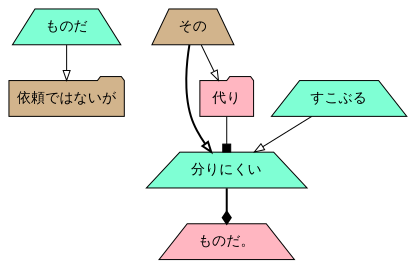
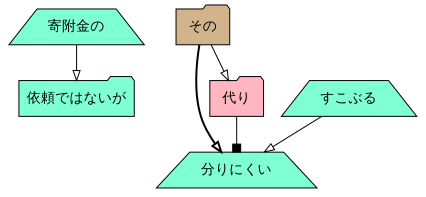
node "ものだ": label "ものだ" -> "寄附金の"
node "その": shape trapezium -> folder
node "依頼ではないが": fillcolor tan -> aquamarine
node "ものだ。": removed
